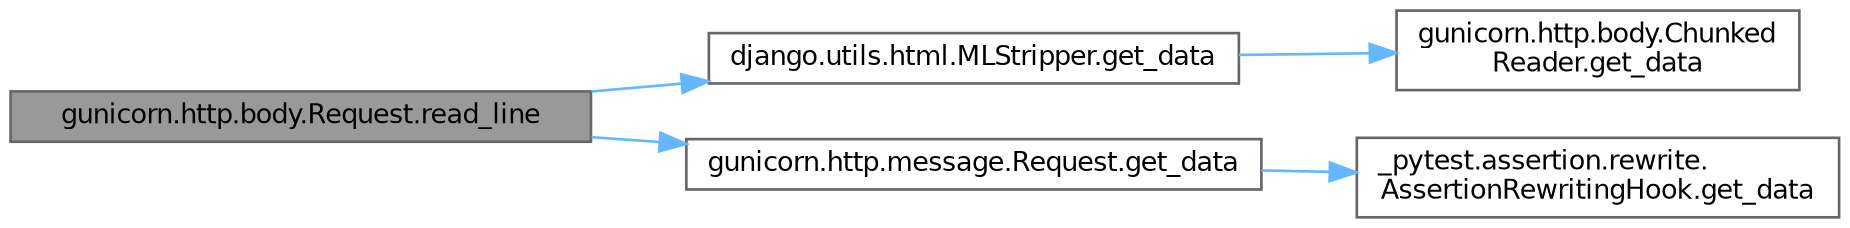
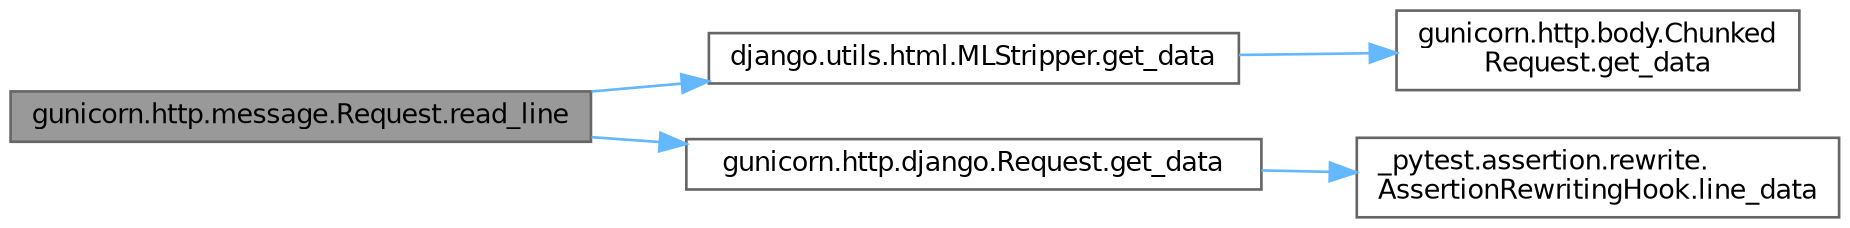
node "gunicorn.http.body.Chunked Reader.get_data": label "gunicorn.http.body.Chunked Reader.get_data" -> "gunicorn.http.body.Chunked Request.get_data"
node "gunicorn.http.body.Request.read_line": label "gunicorn.http.body.Request.read_line" -> "gunicorn.http.message.Request.read_line"
node "gunicorn.http.message.Request.get_data": label "gunicorn.http.message.Request.get_data" -> "gunicorn.http.django.Request.get_data"
node "_pytest.assertion.rewrite. AssertionRewritingHook.get_data": label "_pytest.assertion.rewrite. AssertionRewritingHook.get_data" -> "_pytest.assertion.rewrite. AssertionRewritingHook.line_data"
